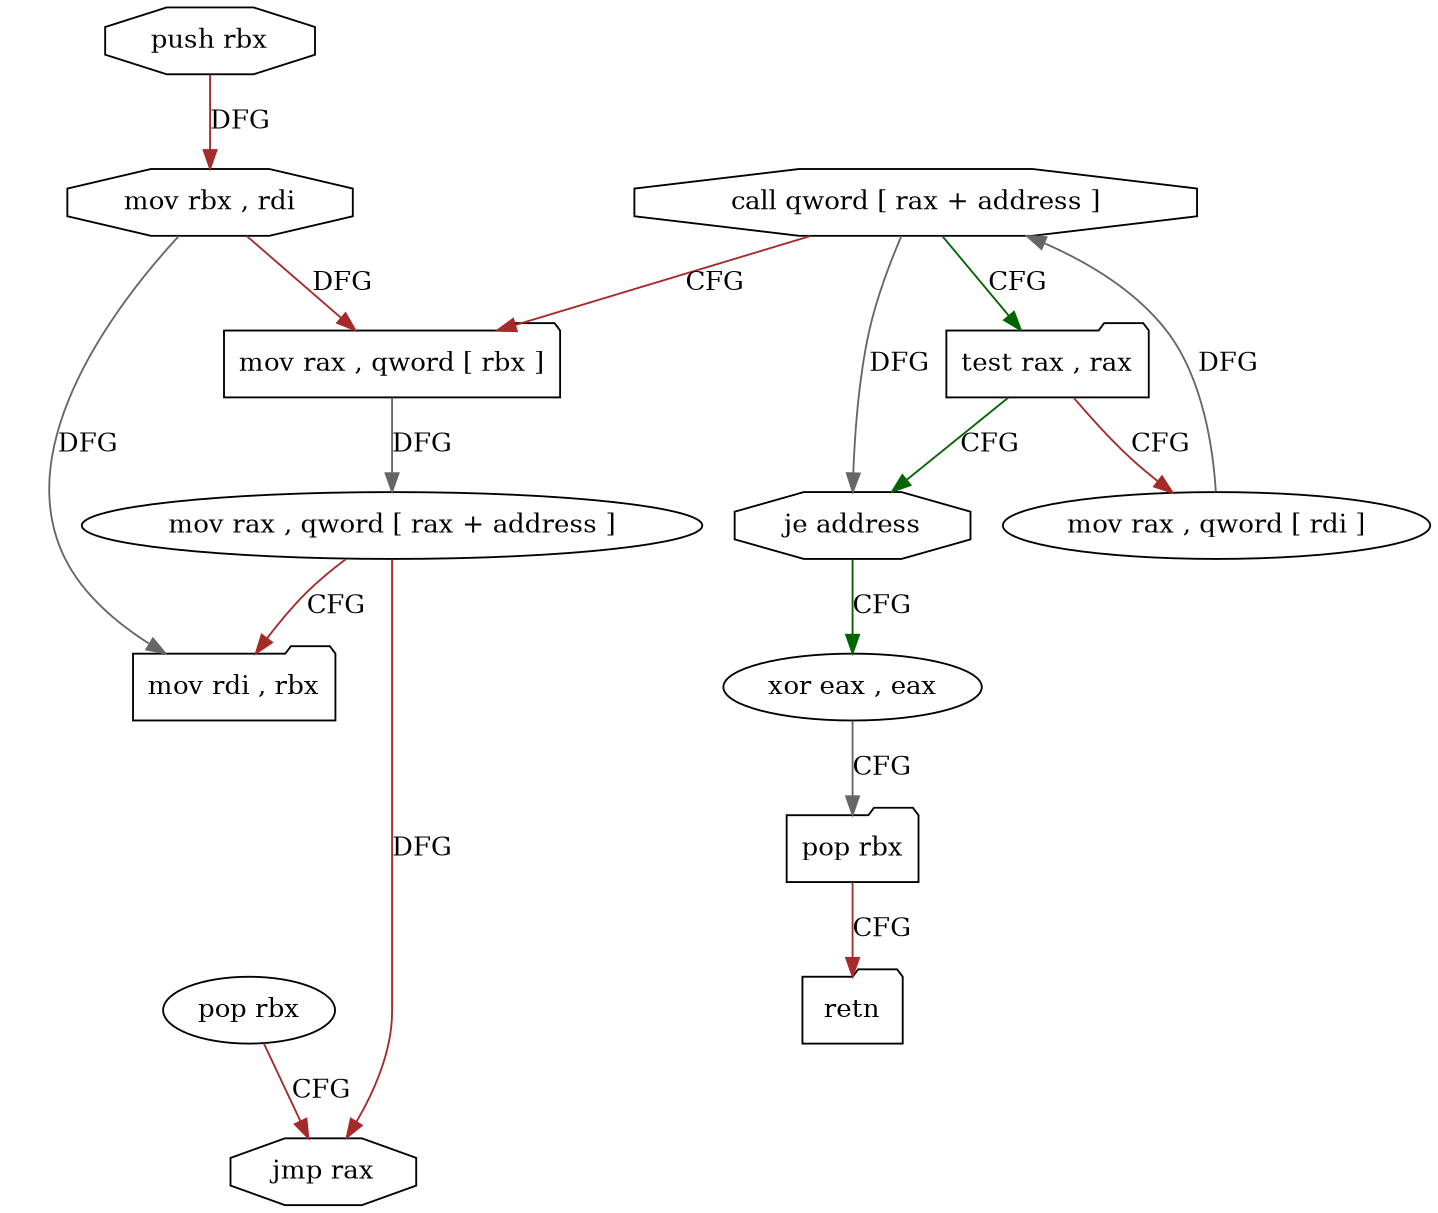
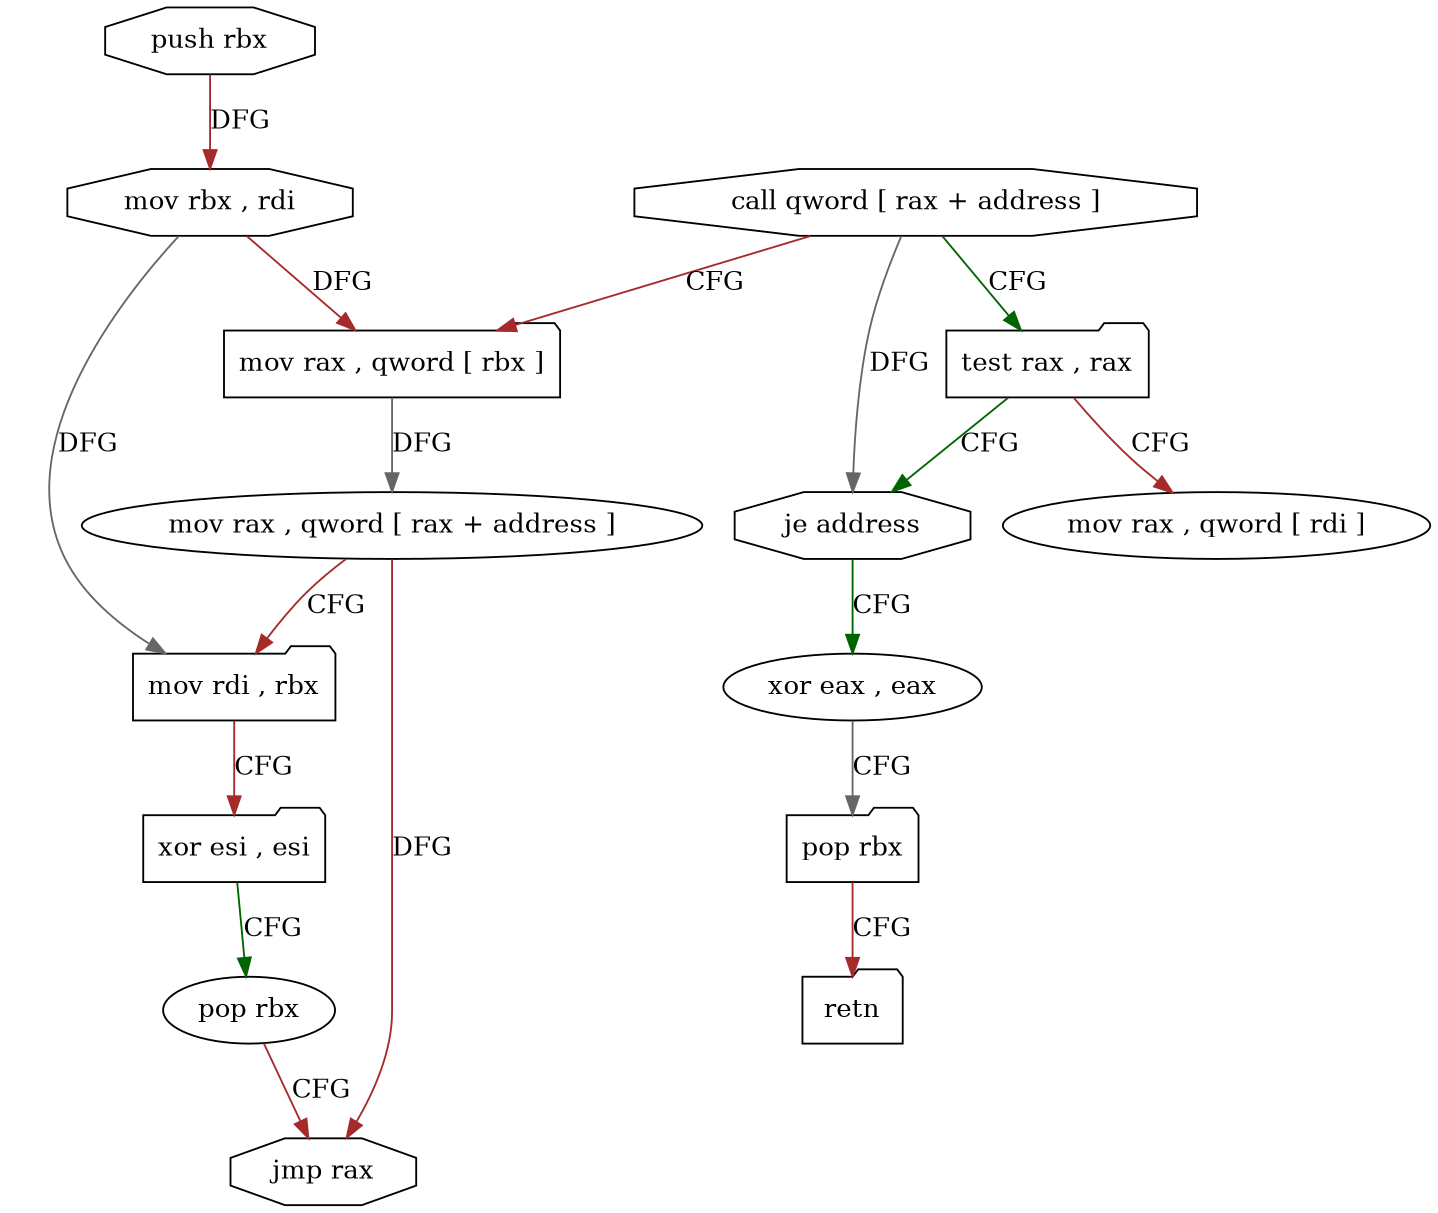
edge "mov rax , qword [ rdi ]" -> "call qword [ rax + address ]": removed, label "DFG"
node "xor esi , esi": added
